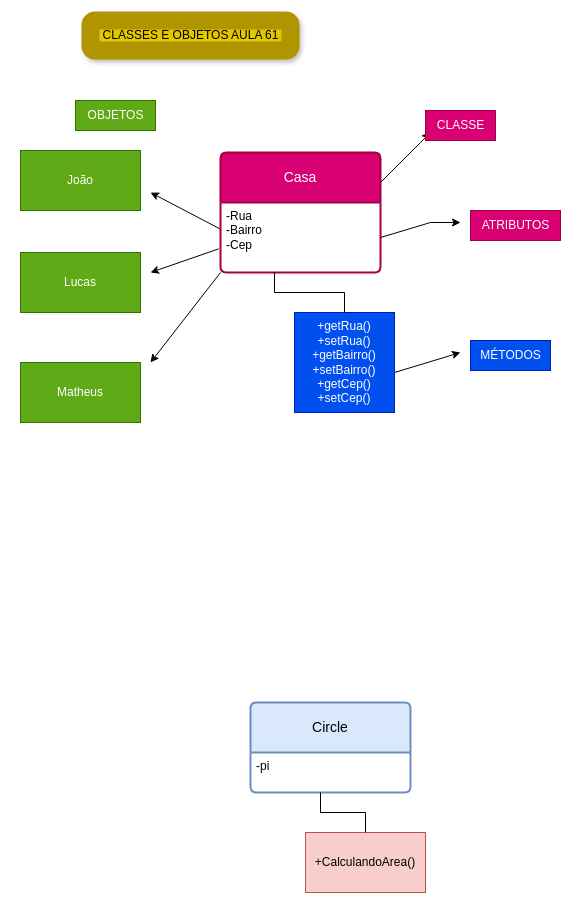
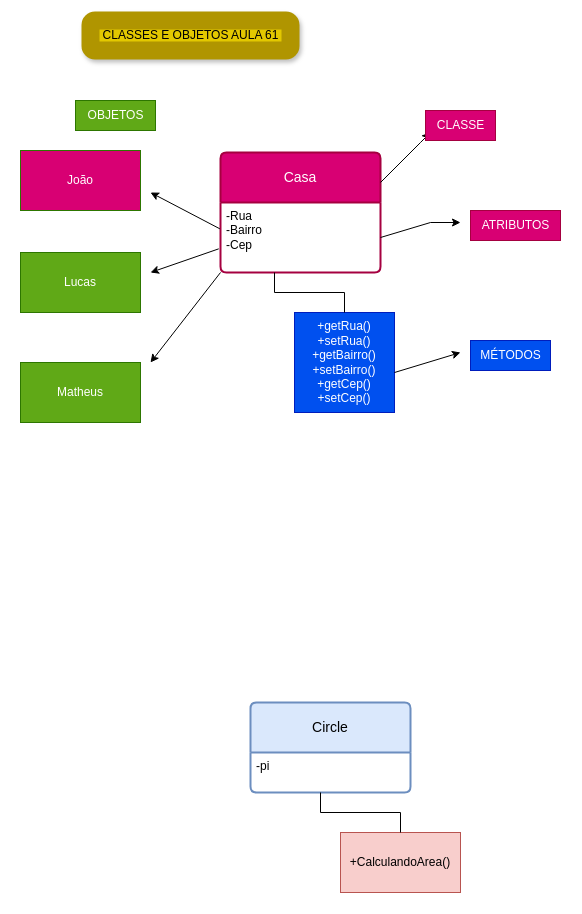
node "João": fillcolor #60a917 -> #d80073
node "+CalculandoArea()": moved (366, 863) -> (401, 863)
